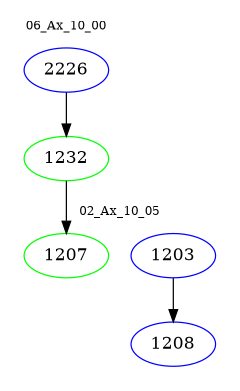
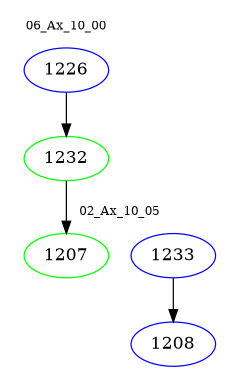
node "2226": label "2226" -> "1226"
node "1203": label "1203" -> "1233"
